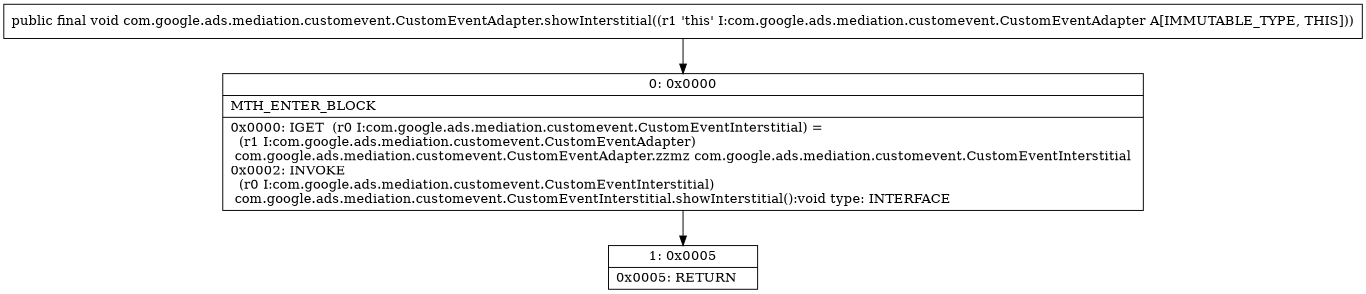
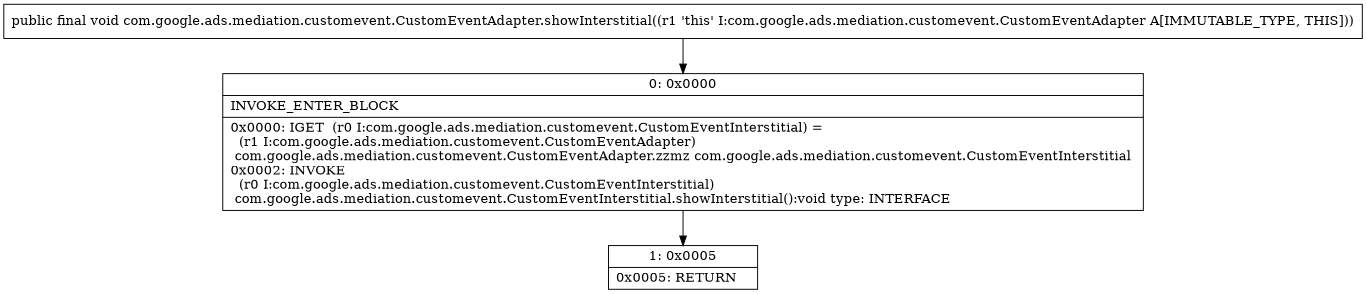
node "0: 0x0000": text "MTH_ENTER_BLOCK" -> "INVOKE_ENTER_BLOCK"
